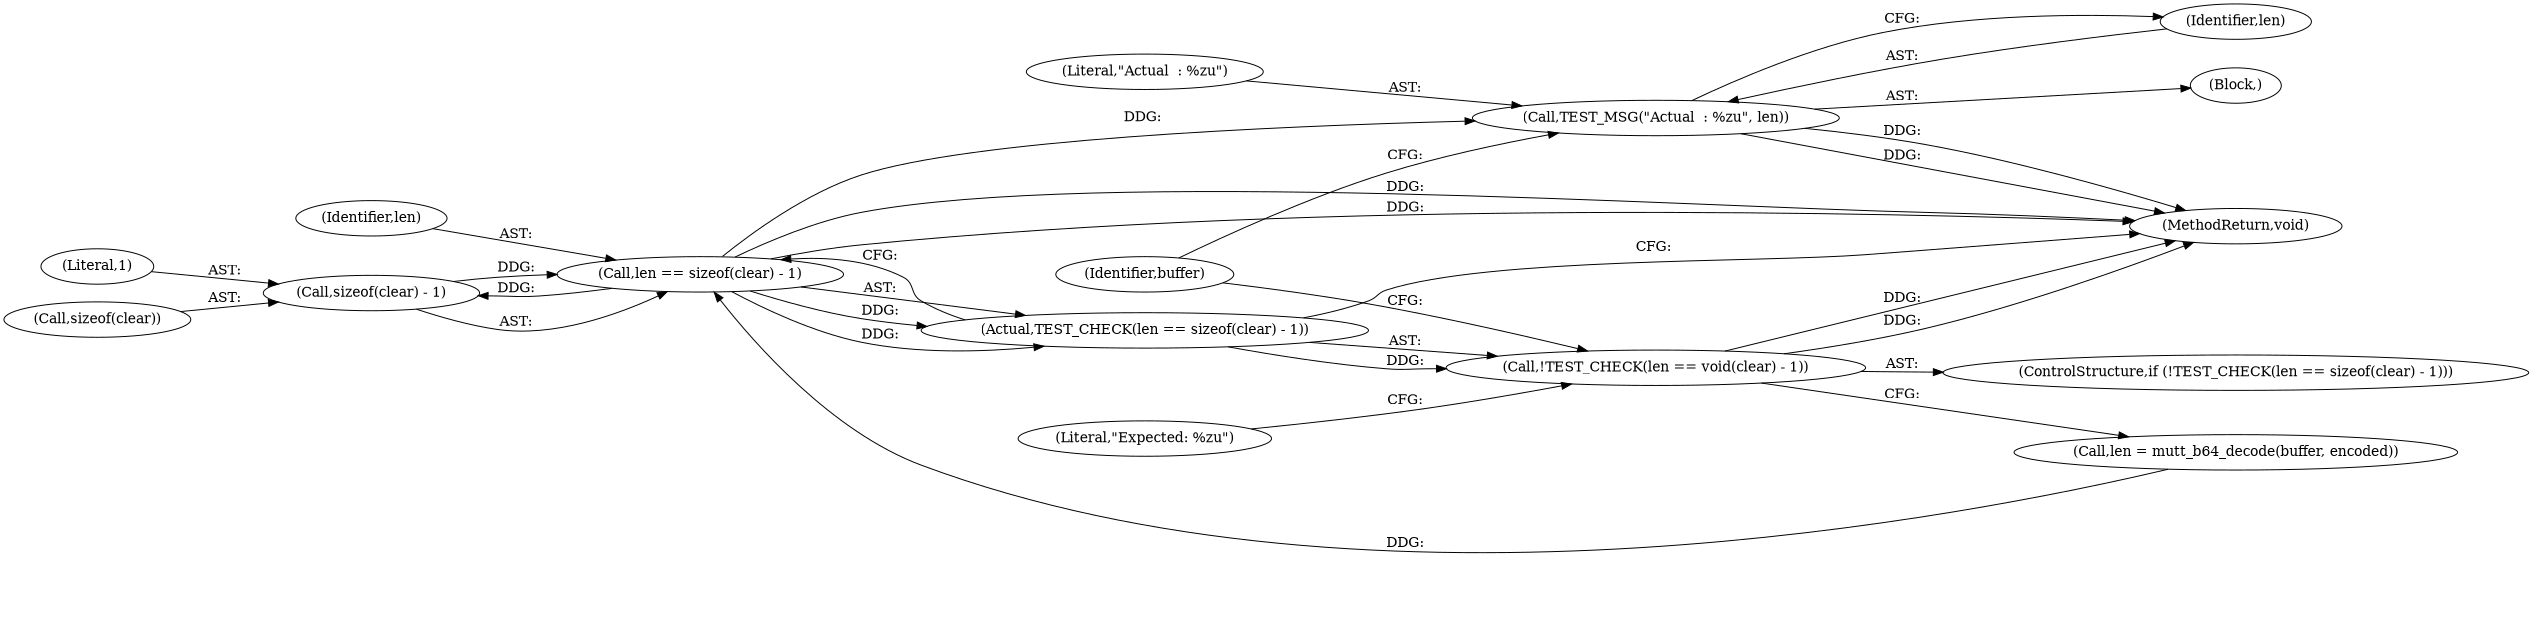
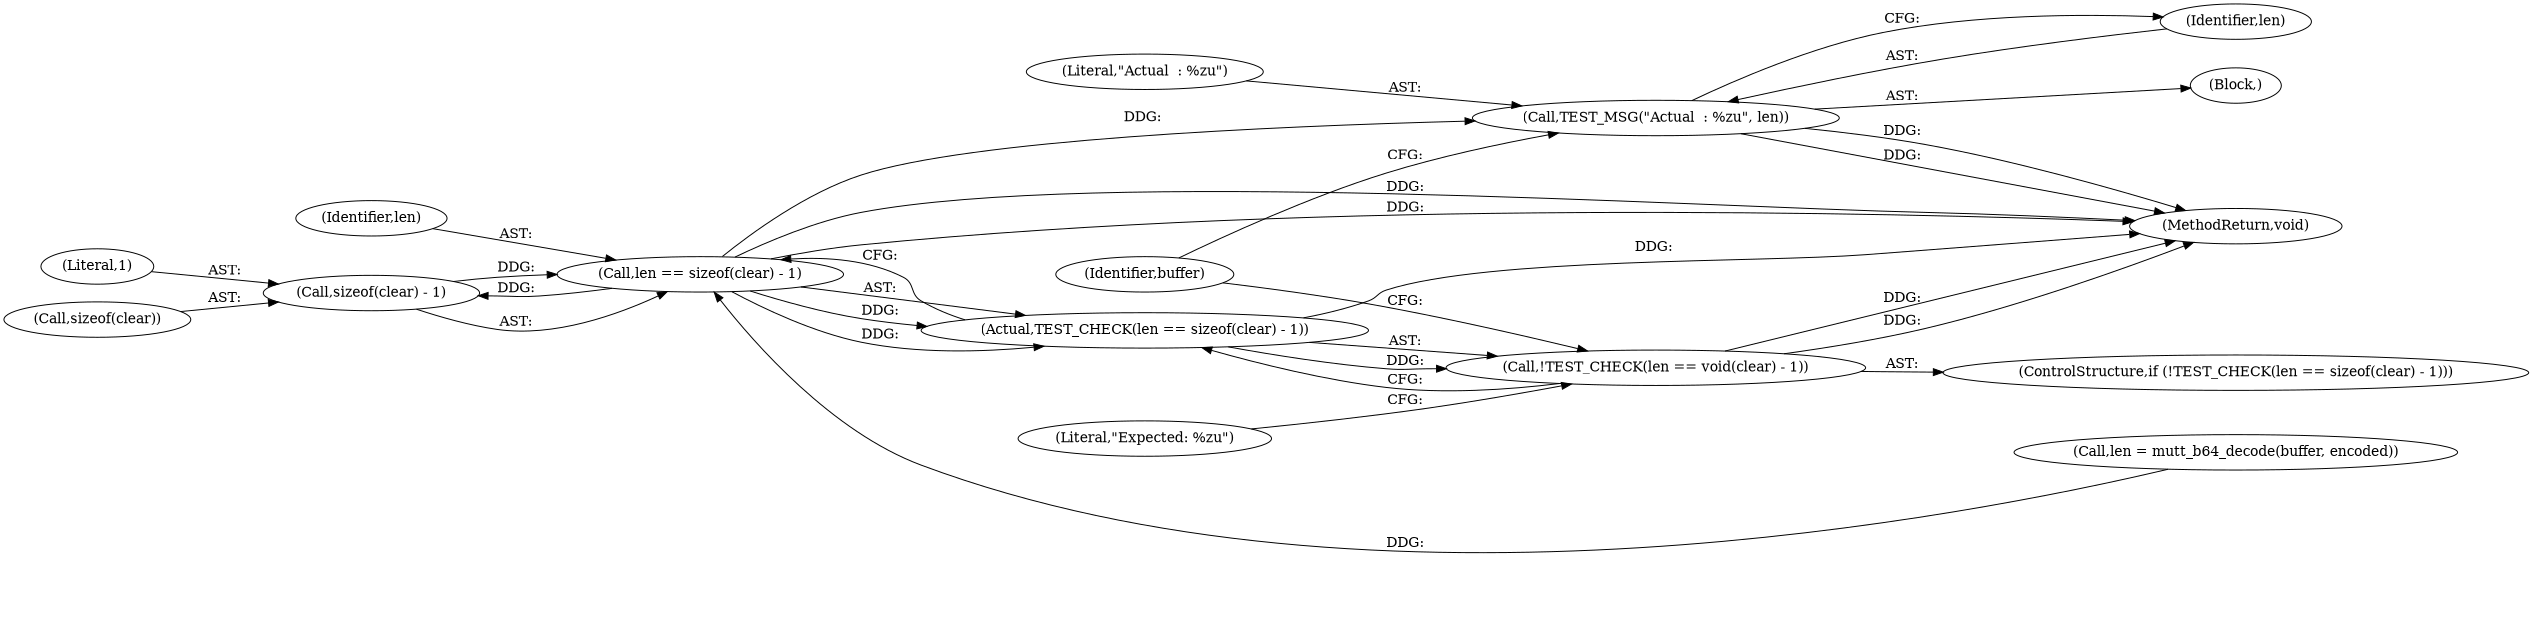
edge "(Actual,TEST_CHECK(len == sizeof(clear) - 1))" -> "(MethodReturn,void)": label "CFG: " -> "DDG: "
edge "(Call,!TEST_CHECK(len == void(clear) - 1))" -> "(Call,len = mutt_b64_decode(buffer, encoded))": now "(Call,!TEST_CHECK(len == void(clear) - 1))" -> "(Actual,TEST_CHECK(len == sizeof(clear) - 1))"
